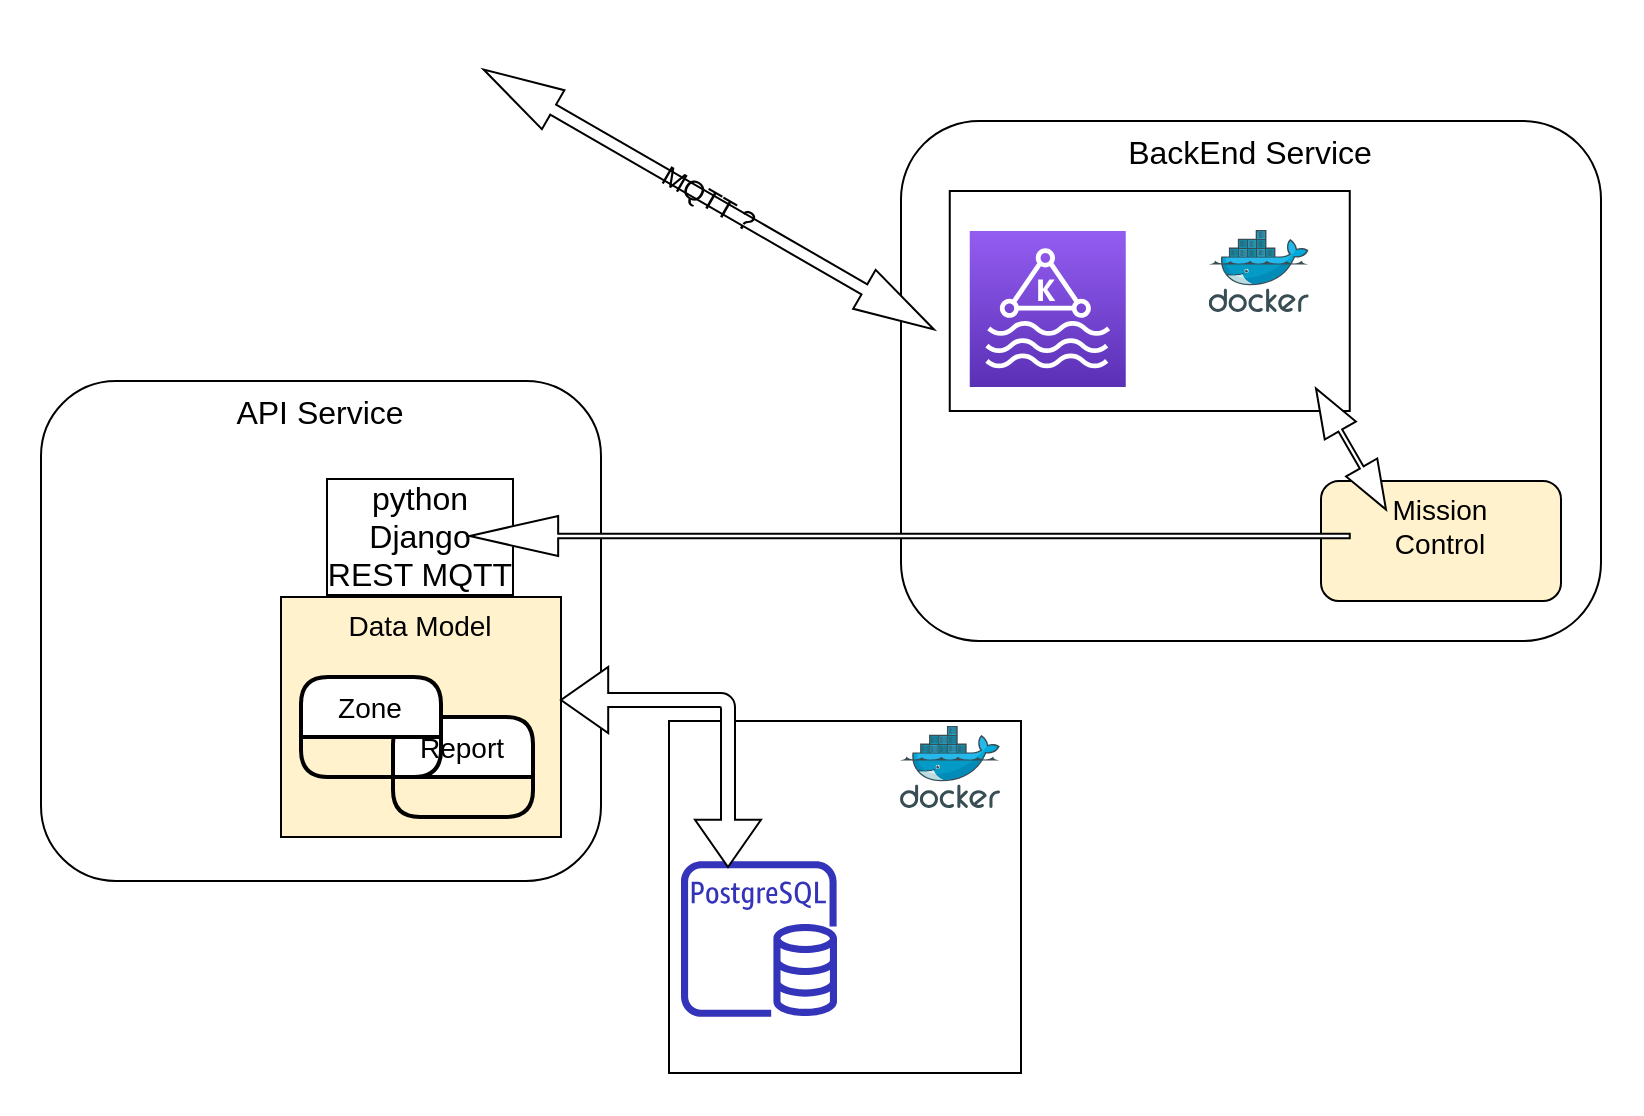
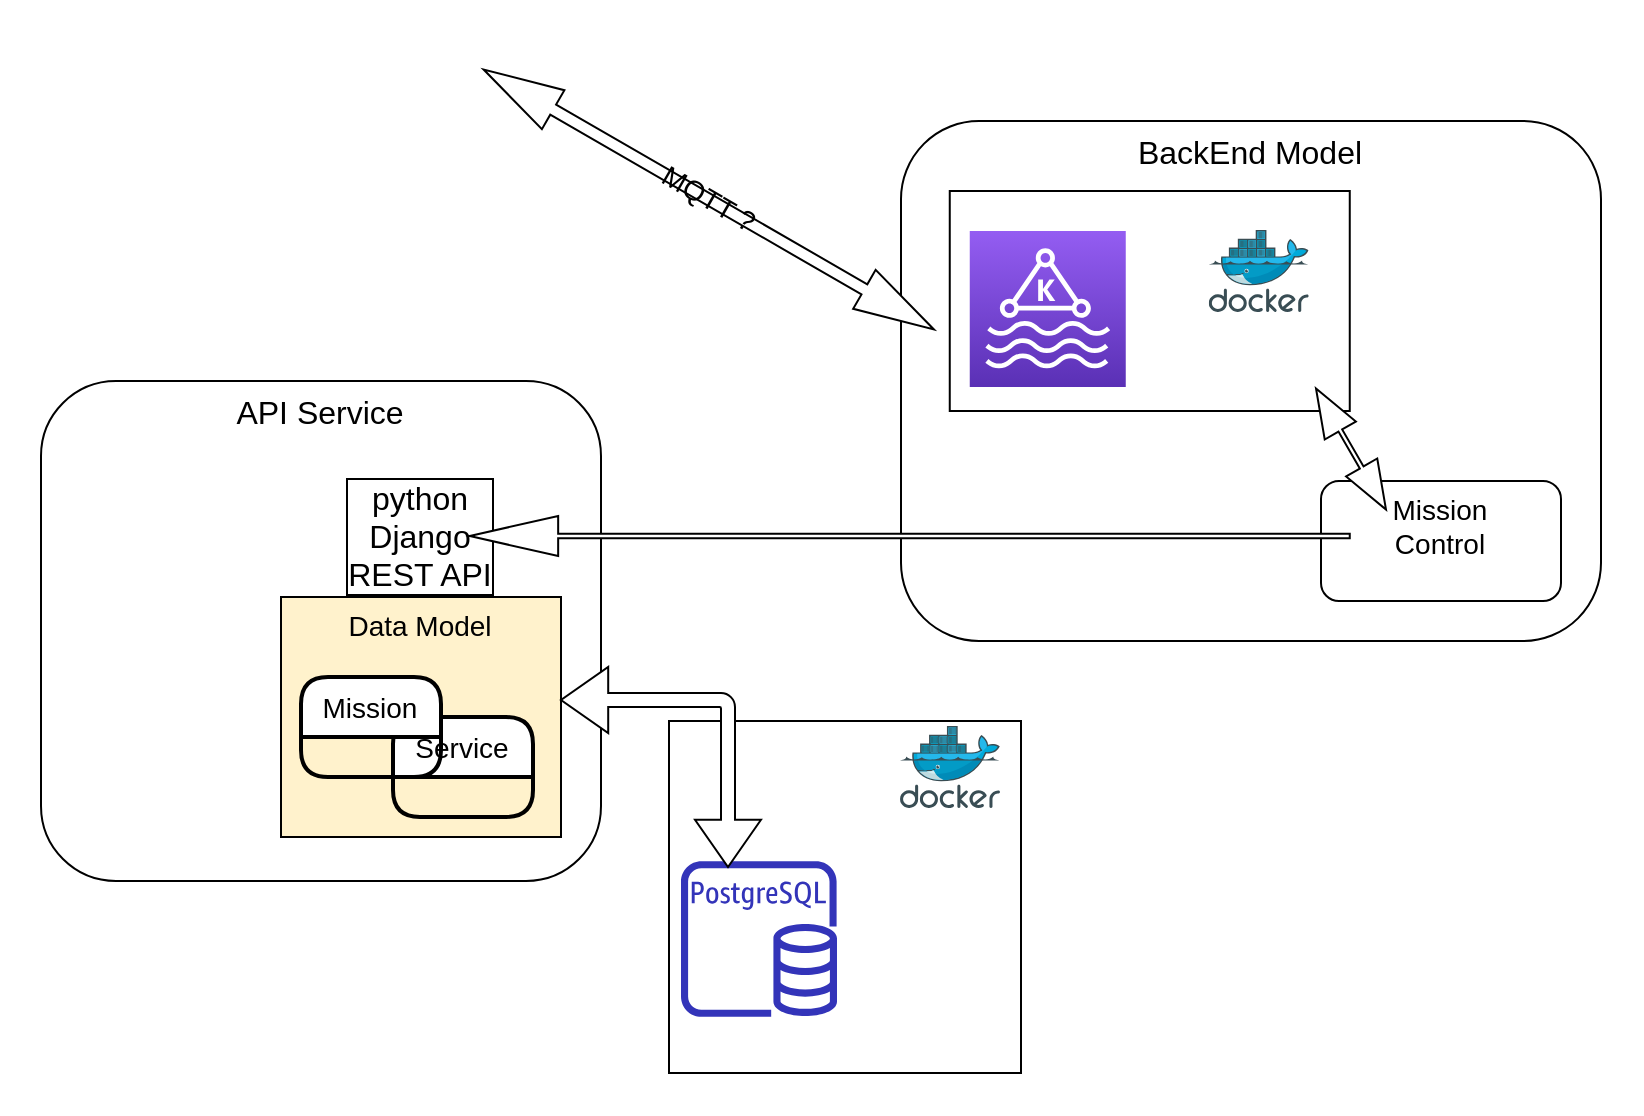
node "BackEnd Service": label "BackEnd Service" -> "BackEnd Model"
node "python Django REST MQTT": label "python Django REST MQTT" -> "python Django REST API"
node "Mission Control": fillcolor #fff2cc -> #ffffff
node "Zone": label "Zone" -> "Mission"
node "Report": label "Report" -> "Service"
